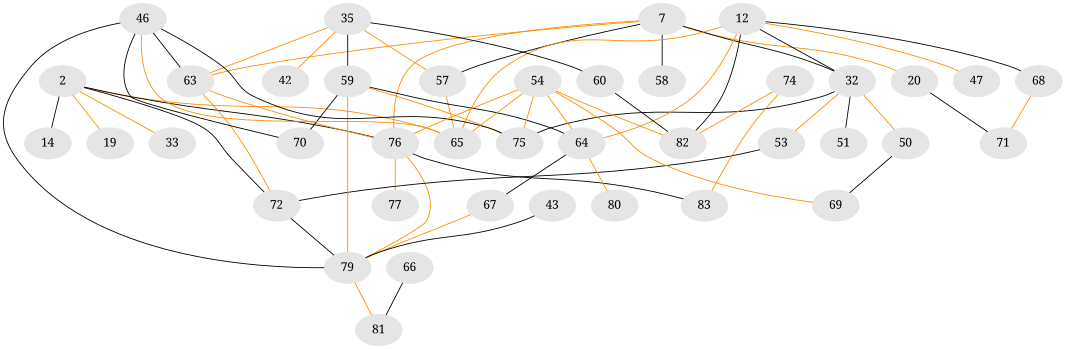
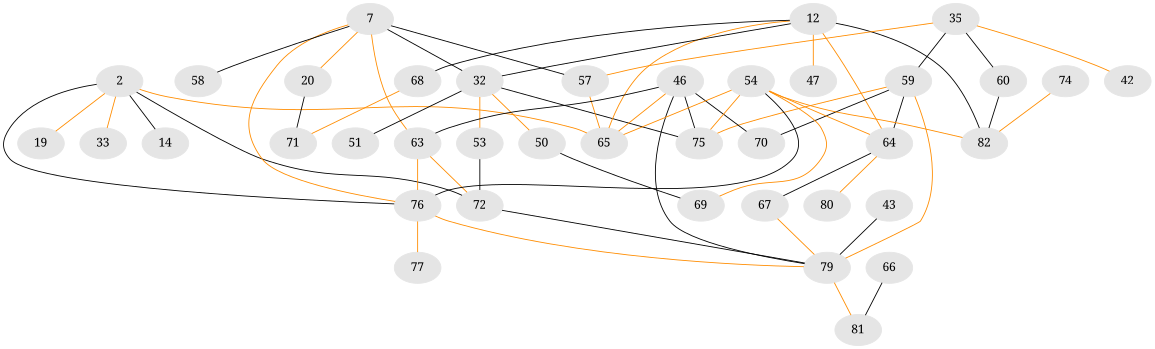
edge "35" -- "63": removed
edge "54" -- "76": color darkorange -> black
node "83": removed
